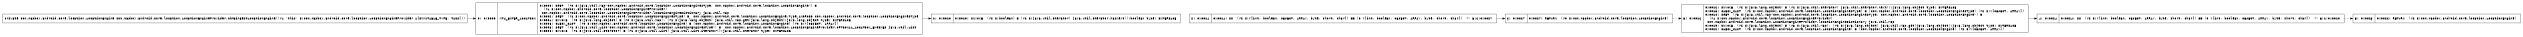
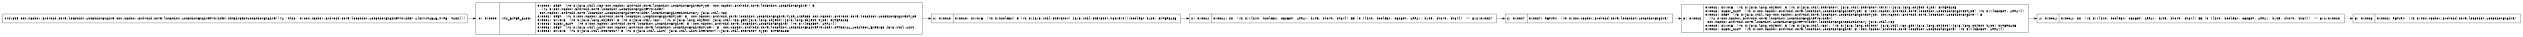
node "0: 0x0000": text "MTH_ENTER_LOCATION" -> "MTH_ENTER_BLOCK"
edge "1: 0x0010" -> "2: 0x0014": added
